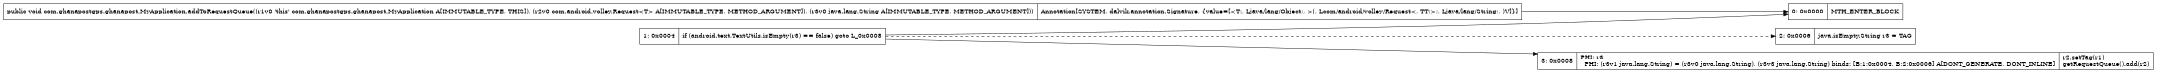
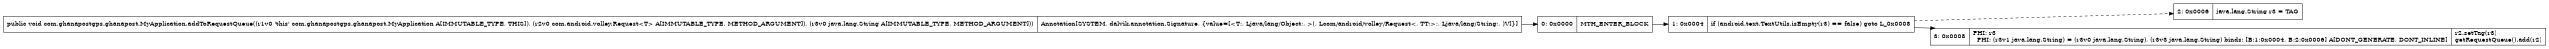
edge "1: 0x0004" -> "0: 0x0000": reversed
node "2: 0x0006": text "java.isEmpty.String r3 = TAG" -> "java.lang.String r3 = TAG"
node "3: 0x0008": text "r2.setTag(r1)" -> "r2.setTag(r3)"
